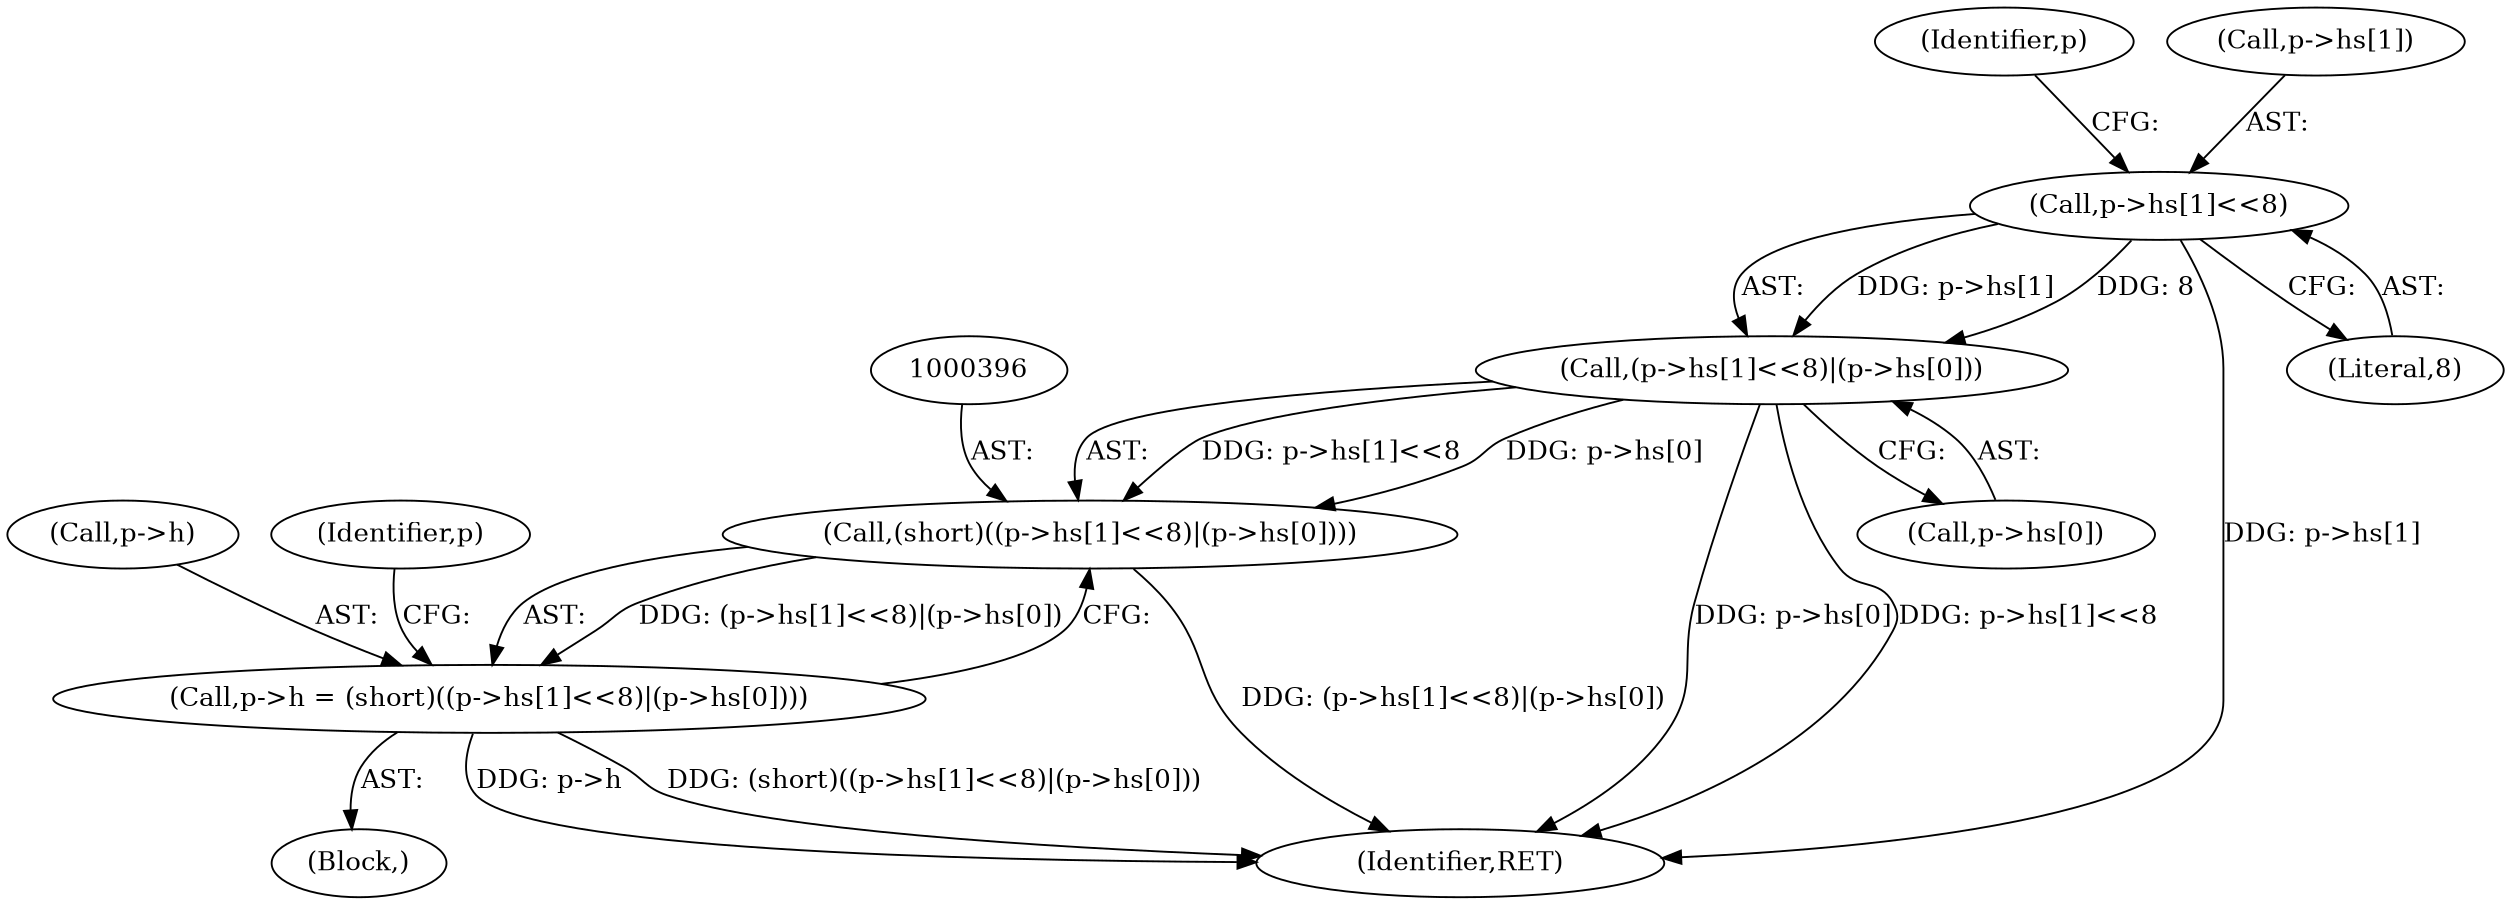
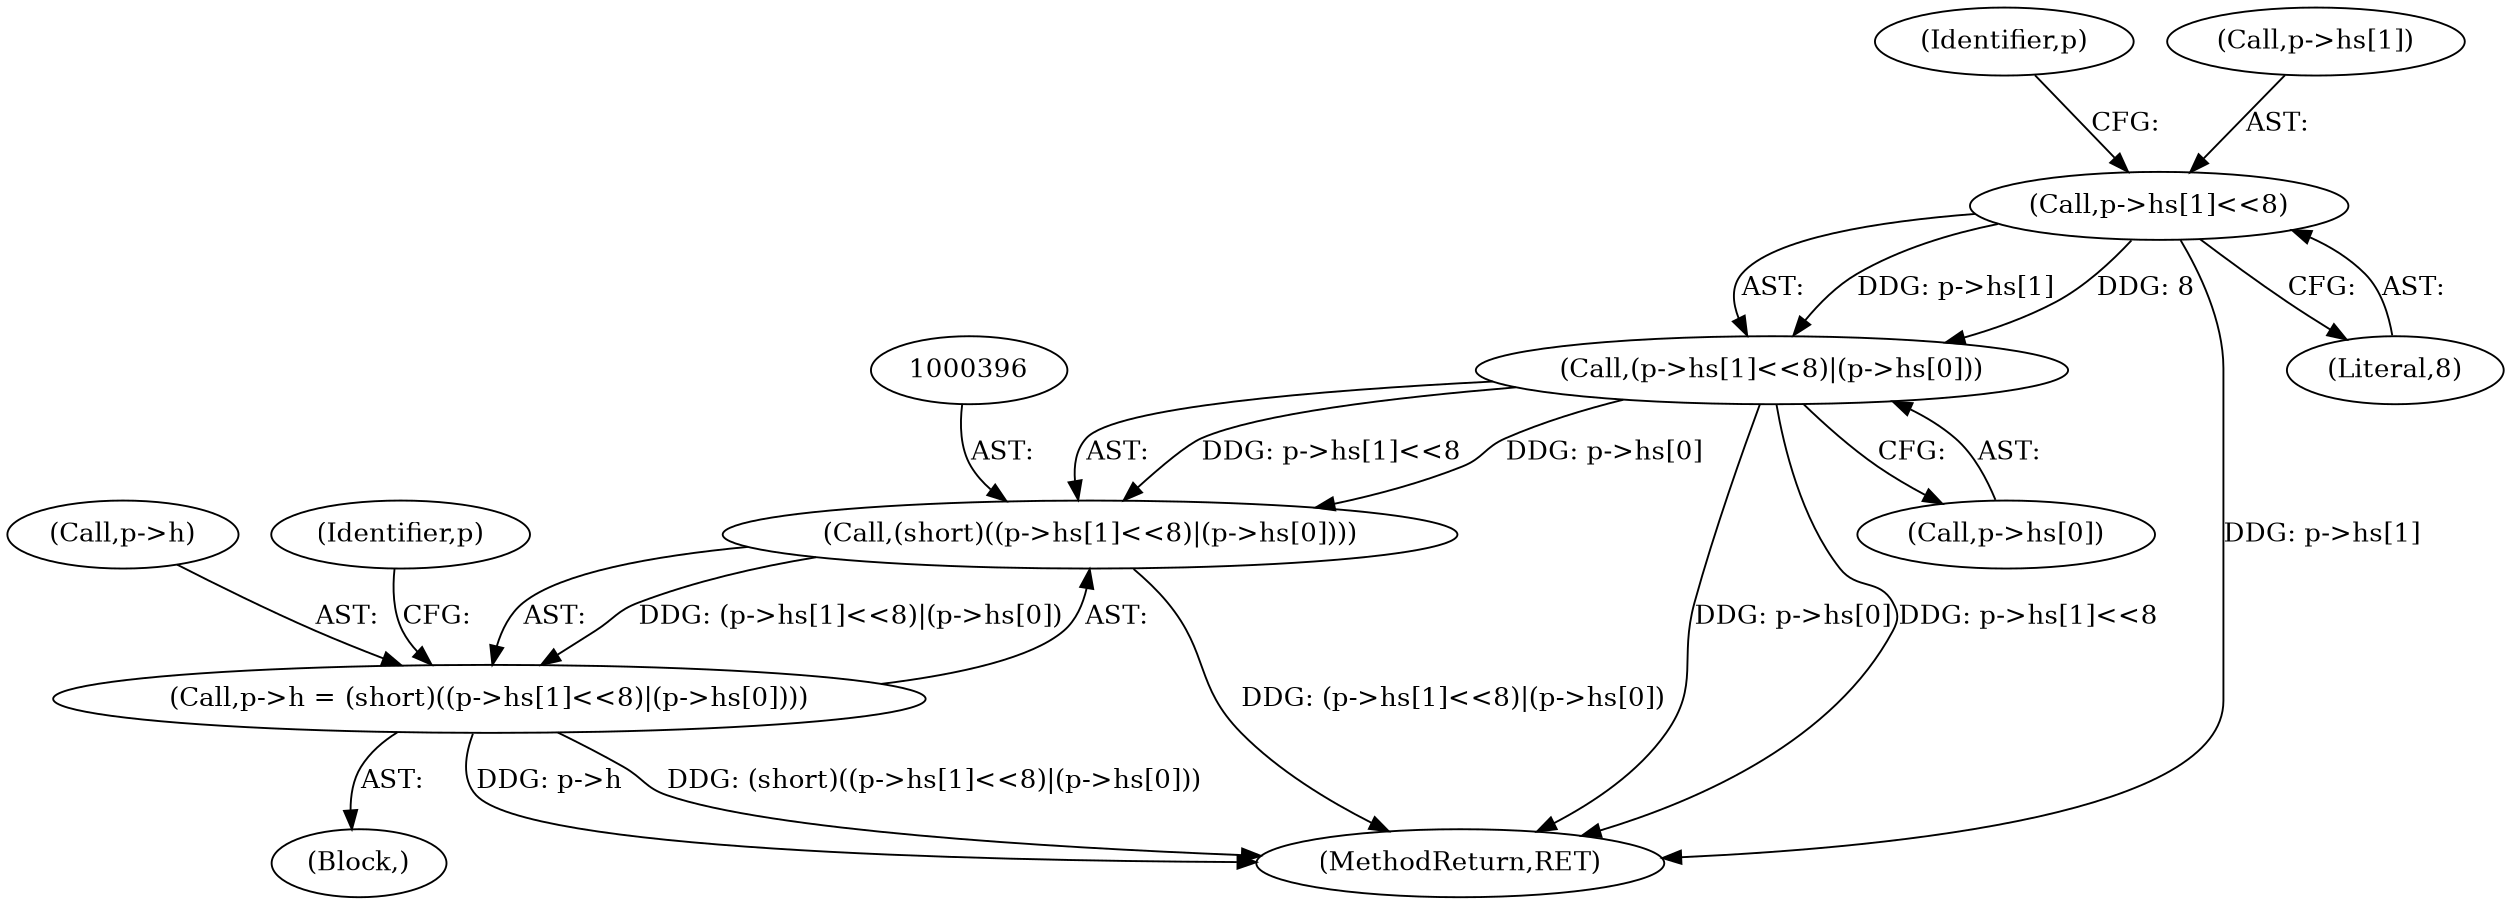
edge "(Call,p->h = (short)((p->hs[1]<<8)|(p->hs[0])))" -> "(Call,(short)((p->hs[1]<<8)|(p->hs[0])))": label "CFG: " -> "AST: "
node "(Identifier,RET)": label "(Identifier,RET)" -> "(MethodReturn,RET)"
